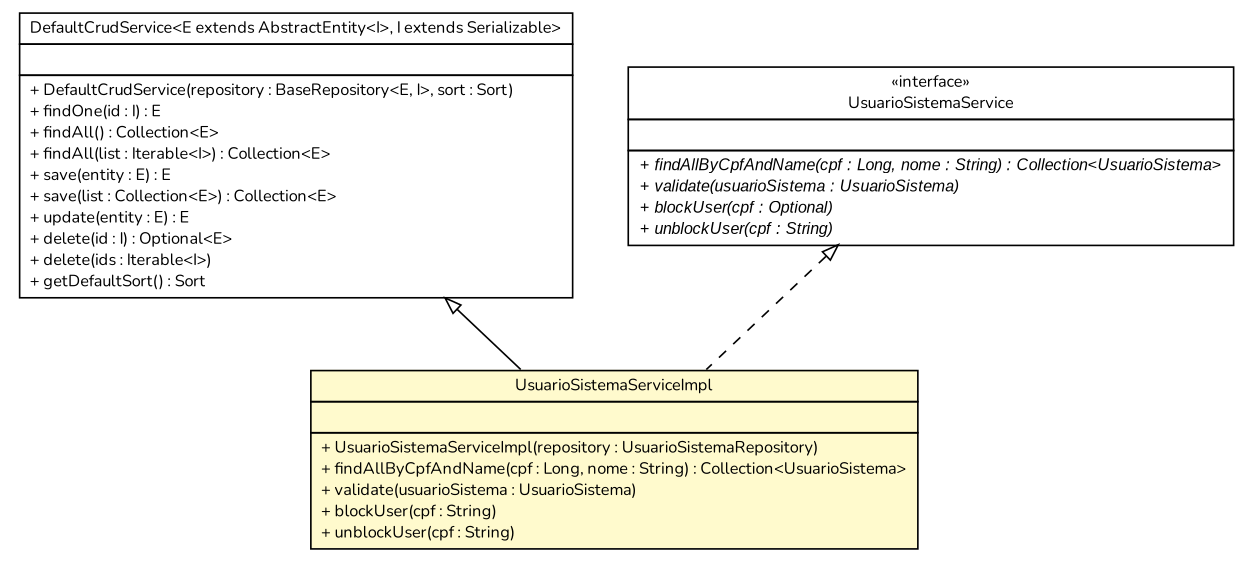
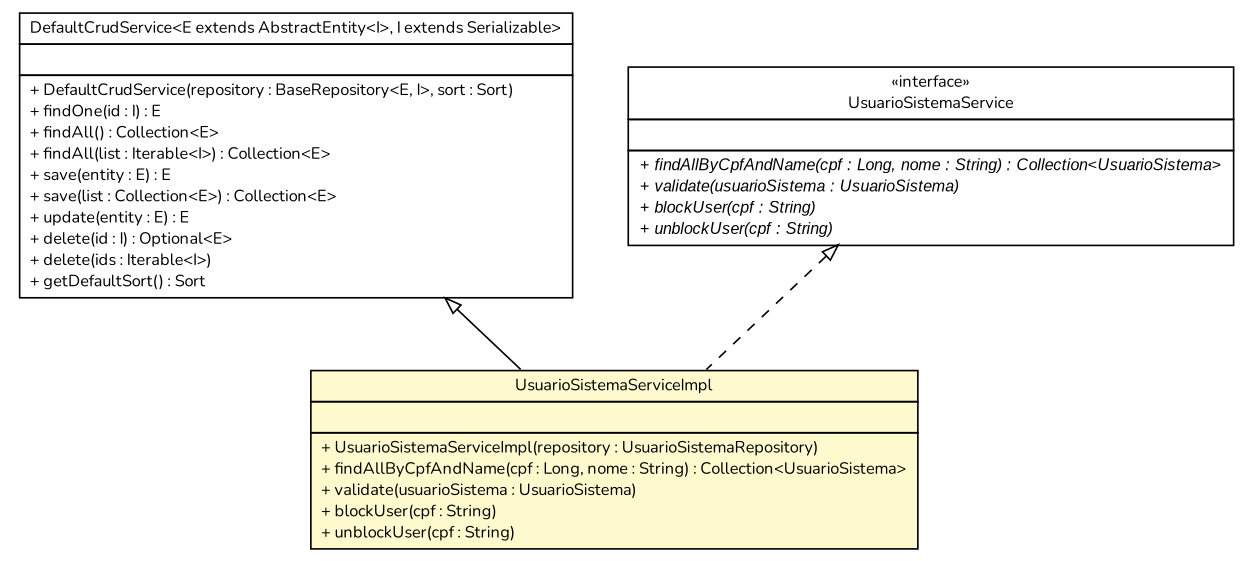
node "UsuarioSistemaService": text "+ blockUser(cpf : Optional)" -> "+ blockUser(cpf : String)"
